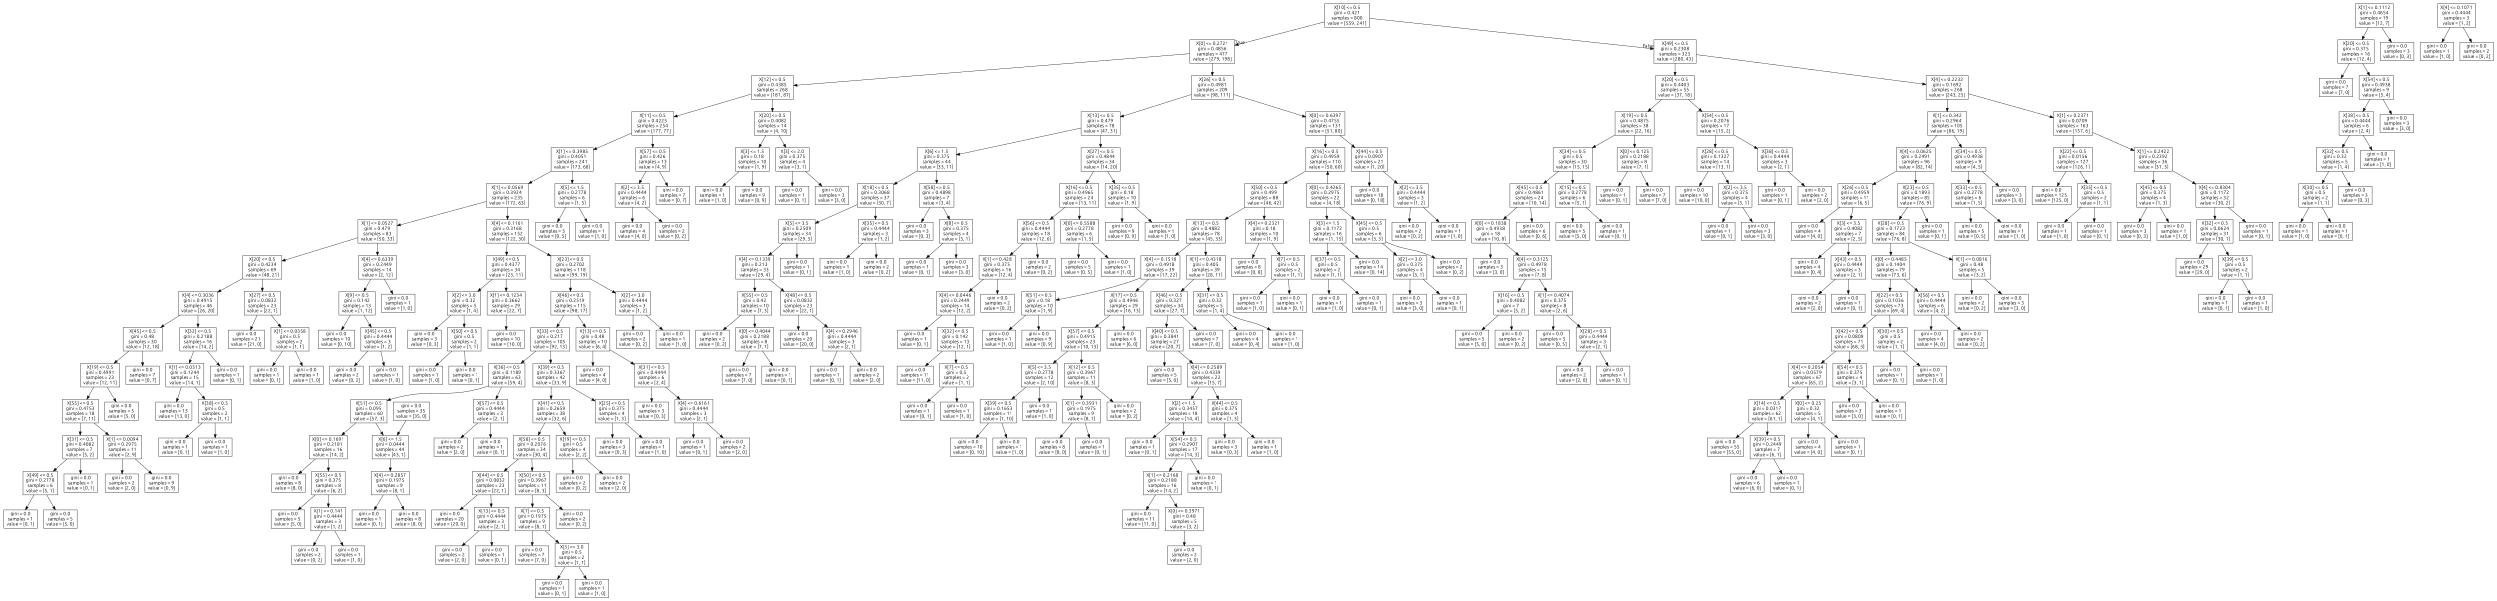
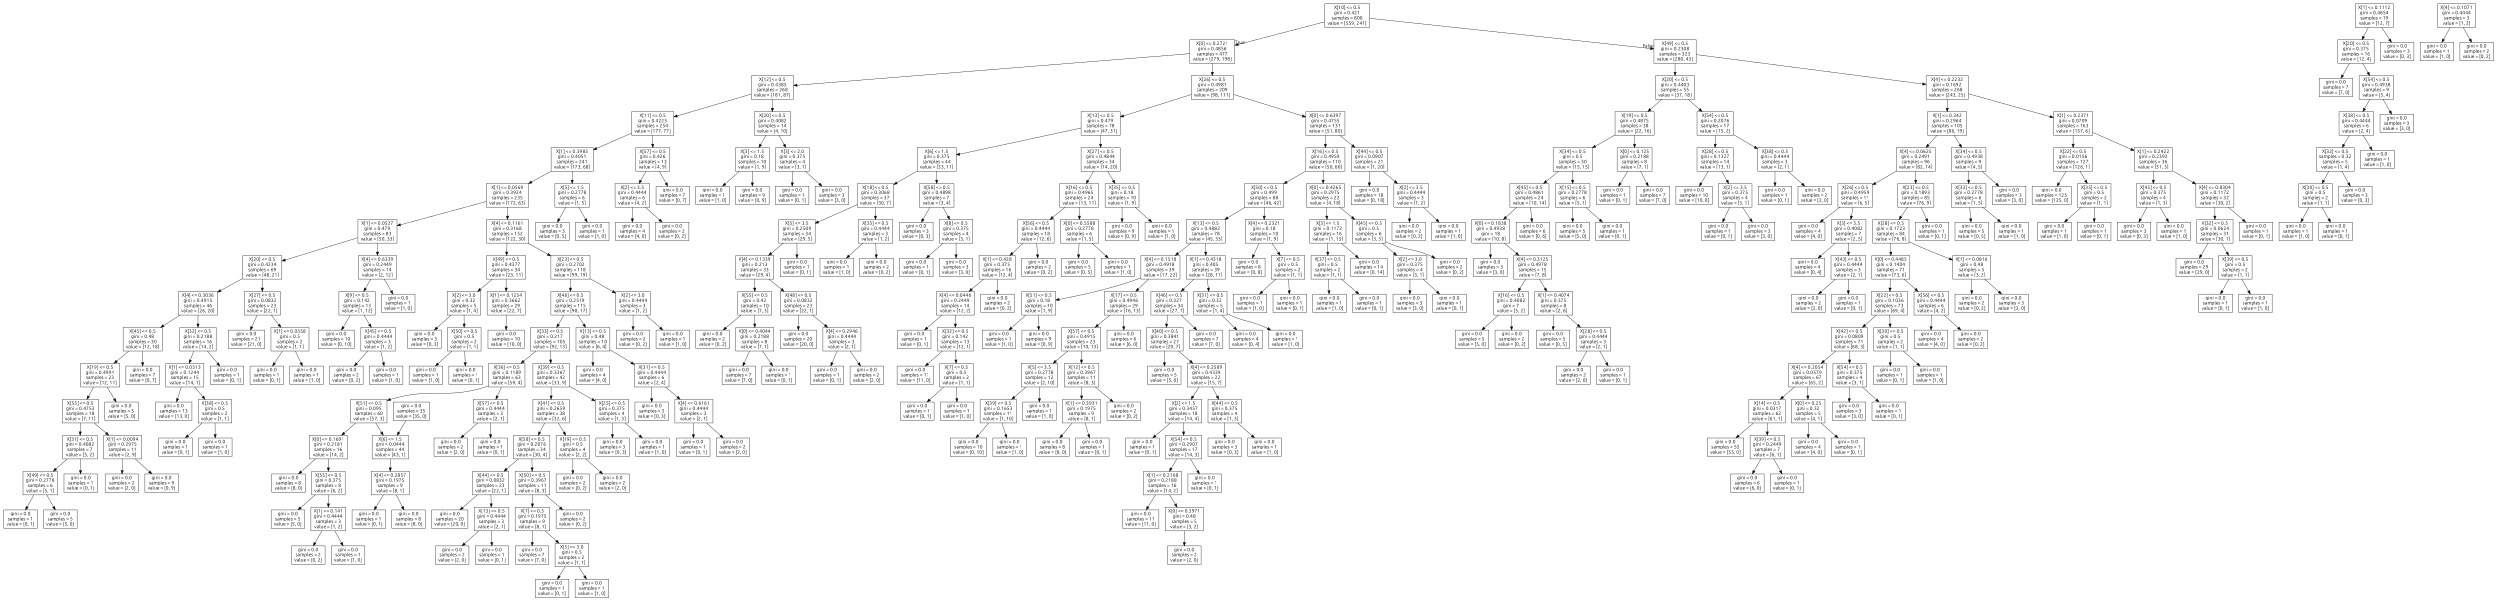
node "X[32] <= 0.5 gini = 0.32 samples = 5 value = [1, 4]": label "X[32] <= 0.5 gini = 0.32 samples = 5 value = [1, 4]" -> "X[32] <= 0.5 samples = 0.32 samples = 5 value = [1, 4]"
edge "X[0] <= 0.4265 gini = 0.2975 samples = 22 value = [4, 18]" -> "X[16] <= 0.5 gini = 0.4959 samples = 110 value = [50, 60]": reversed
node "X[0] <= 0.4485 gini = 0.1404 samples = 79 value = [73, 6]": label "X[0] <= 0.4485 gini = 0.1404 samples = 79 value = [73, 6]" -> "X[0] <= 0.4485 gini = 0.1404 samples = 71 value = [73, 6]"
